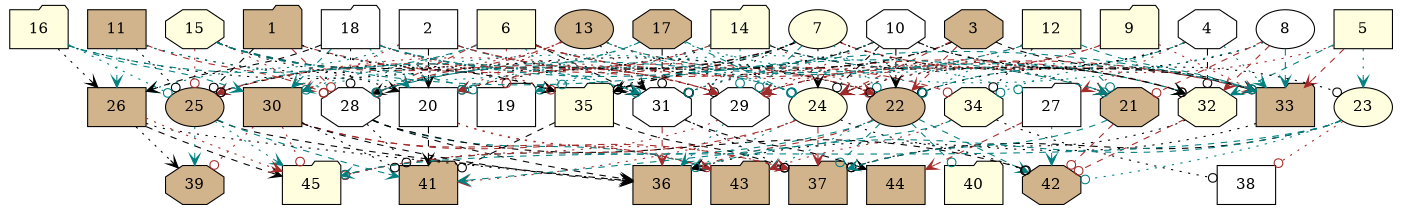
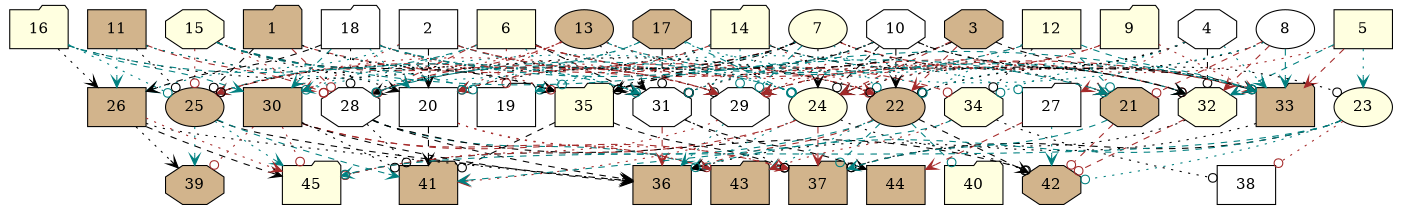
edge "4" -> "22": style dashed -> dotted
edge "22" -> "42": color teal -> black
